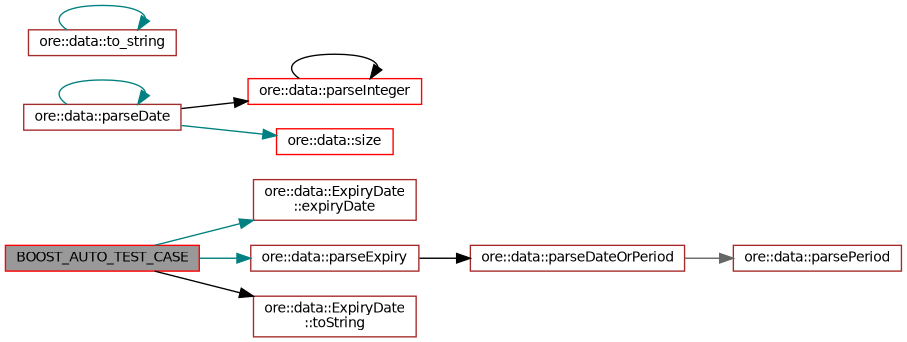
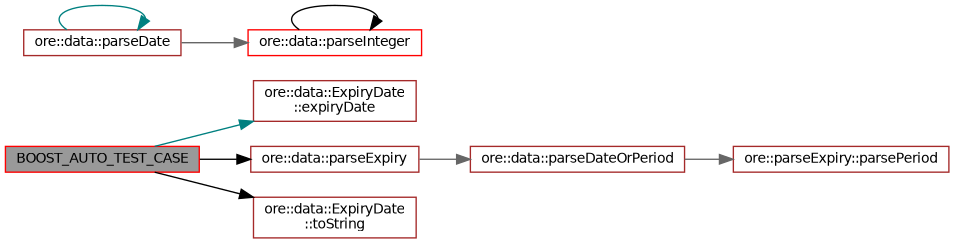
node "ore::data::to_string": removed
edge "ore::data::parseDate" -> "ore::data::parseInteger": color black -> gray40
node "ore::data::size": removed
edge "BOOST_AUTO_TEST_CASE" -> "ore::data::parseExpiry": color teal -> black
edge "ore::data::parseExpiry" -> "ore::data::parseDateOrPeriod": color black -> gray40
node "ore::data::parsePeriod": label "ore::data::parsePeriod" -> "ore::parseExpiry::parsePeriod"
